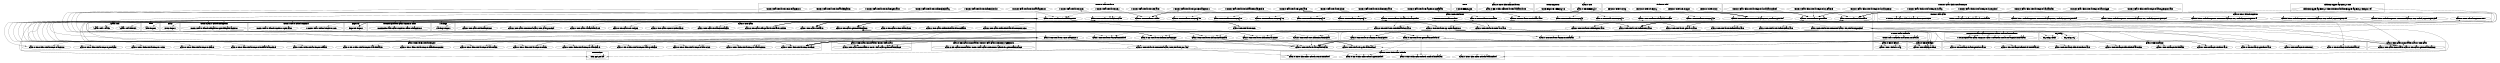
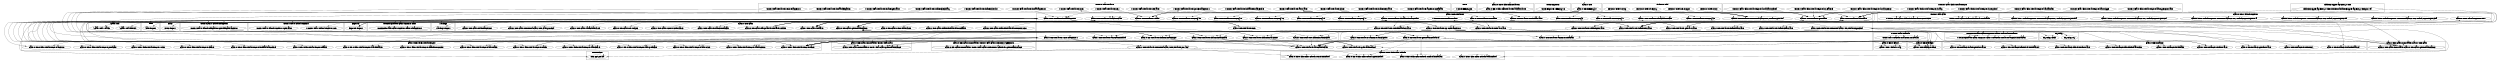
node "Moose::Meta::Attribute::get_value": label "Moose::Meta::Attribute::get_value" -> "Moose::Meta::Attribute::attr_value"
